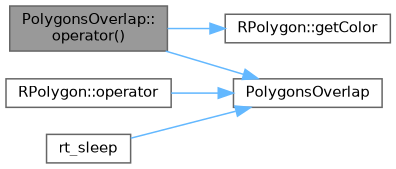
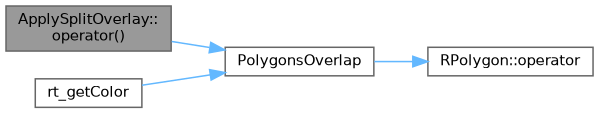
node "PolygonsOverlap:: operator()": label "PolygonsOverlap:: operator()" -> "ApplySplitOverlay:: operator()"
node "RPolygon::getColor": removed
edge "RPolygon::operator" -> "PolygonsOverlap": reversed
node "rt_sleep": label "rt_sleep" -> "rt_getColor"
